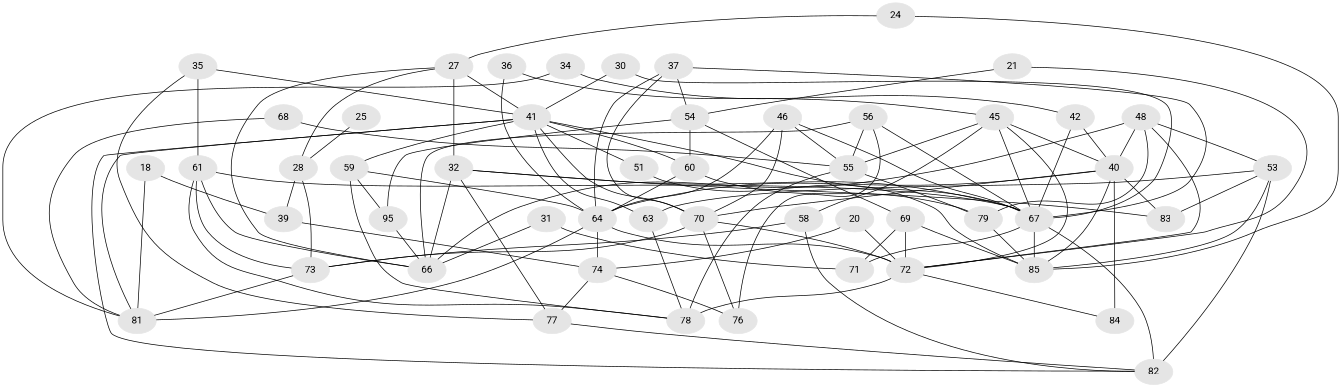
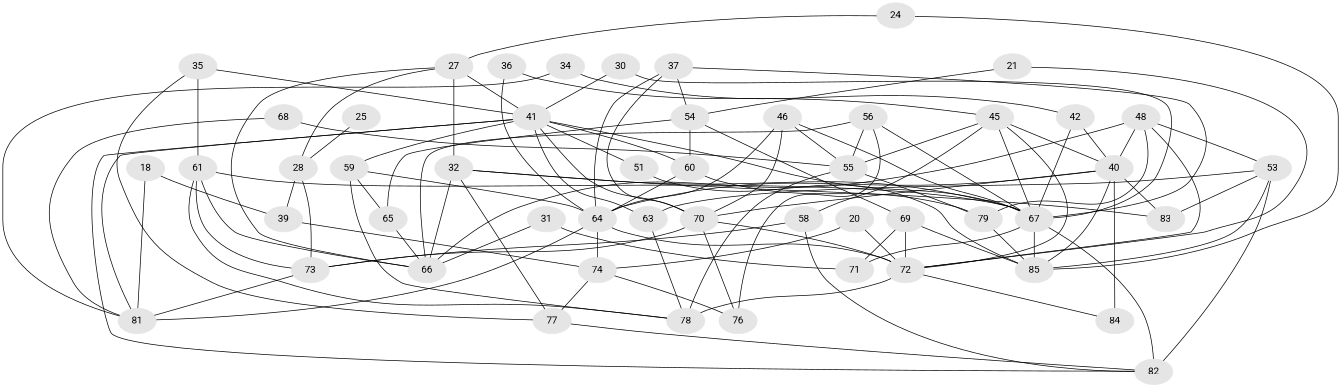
node "95": label "95" -> "65"
